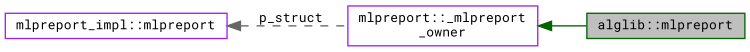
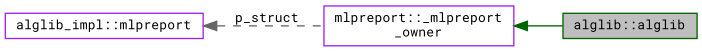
node "mlpreport_impl::mlpreport": label "mlpreport_impl::mlpreport" -> "alglib_impl::mlpreport"
node "alglib::mlpreport": label "alglib::mlpreport" -> "alglib::alglib"
